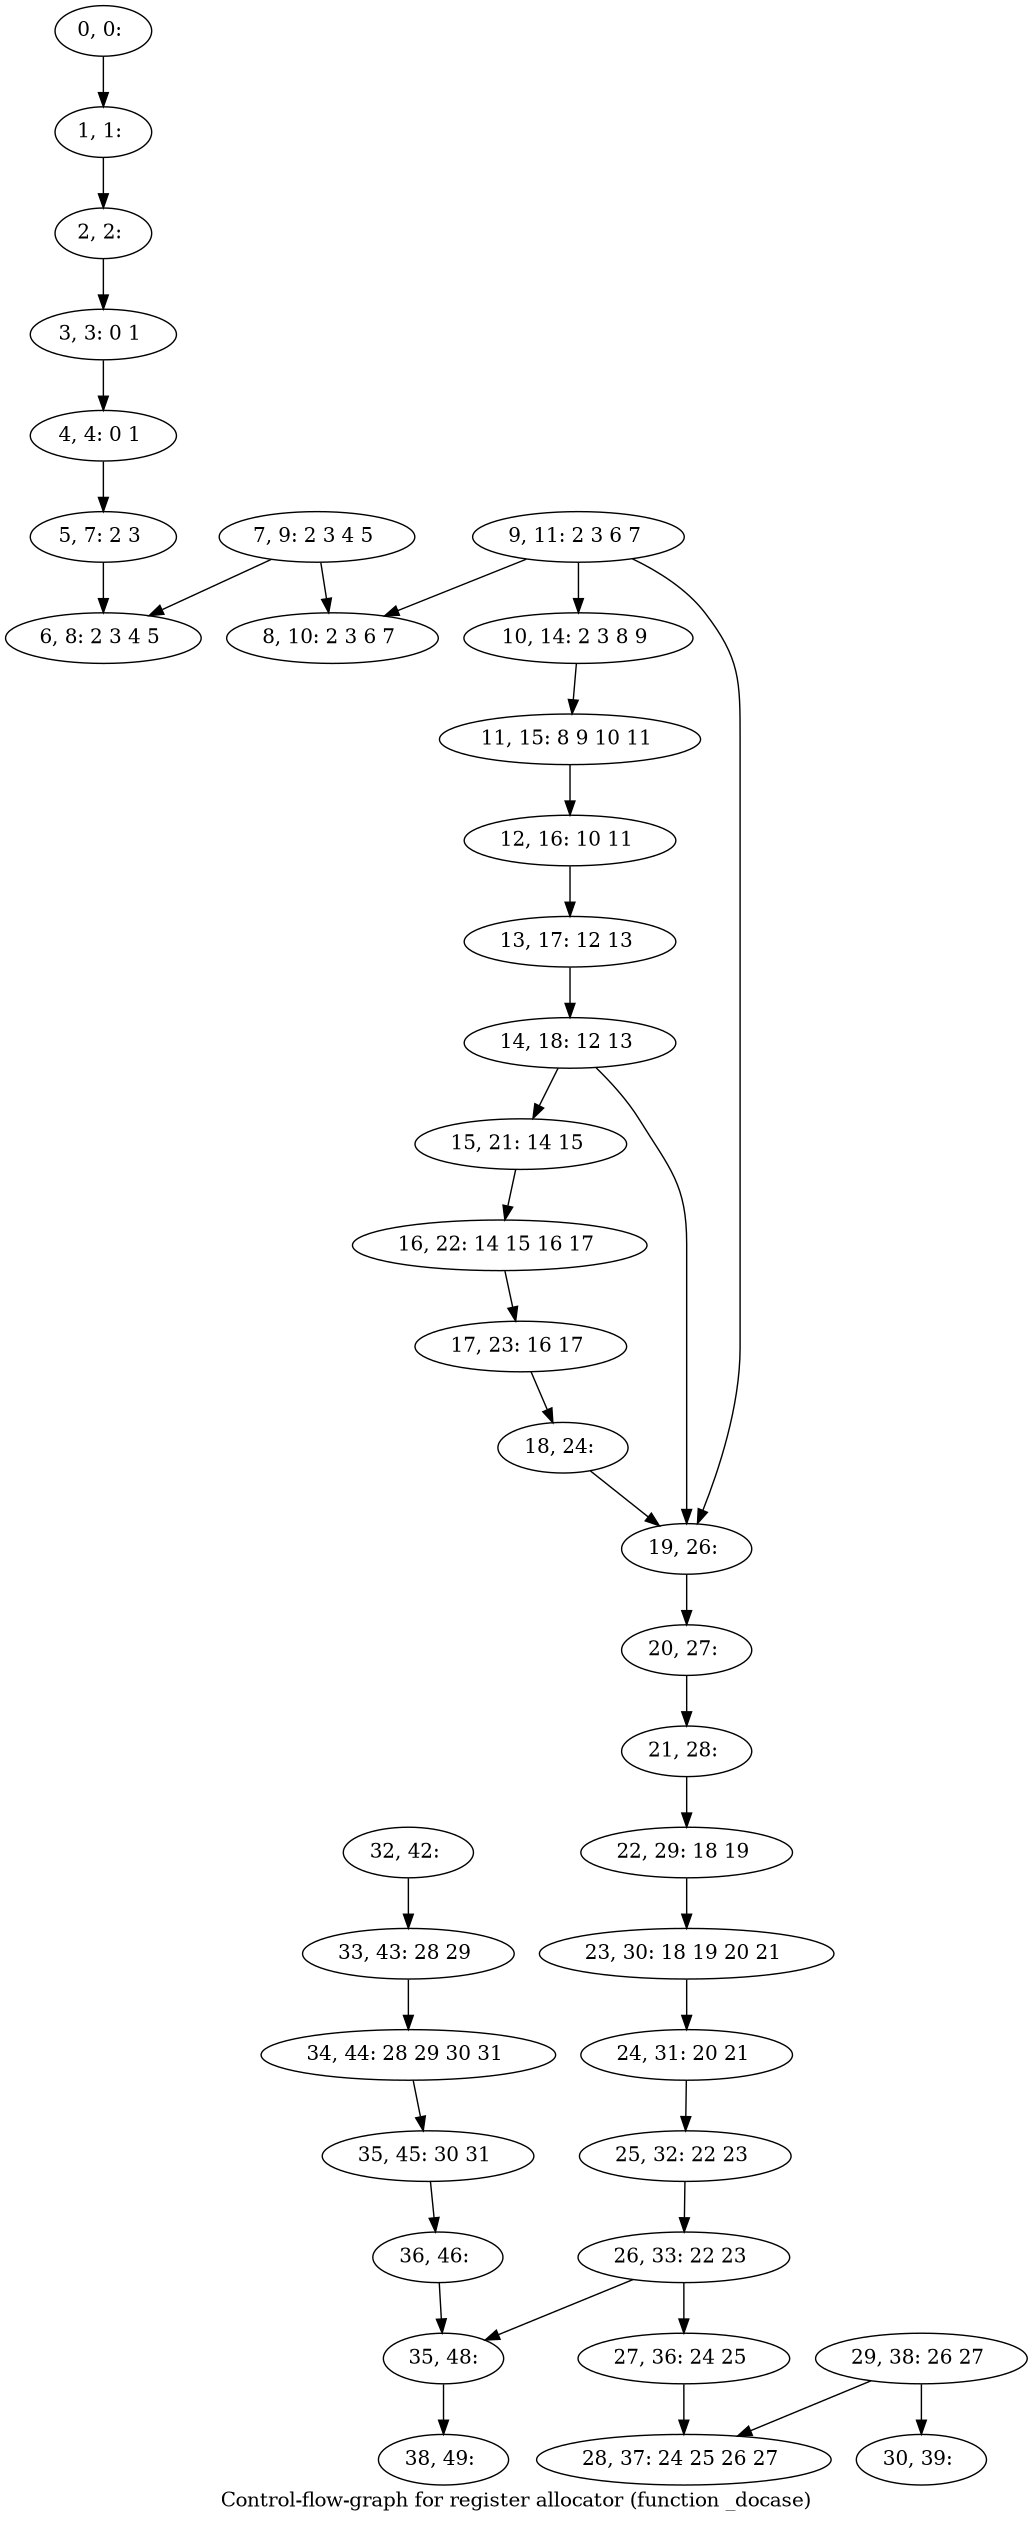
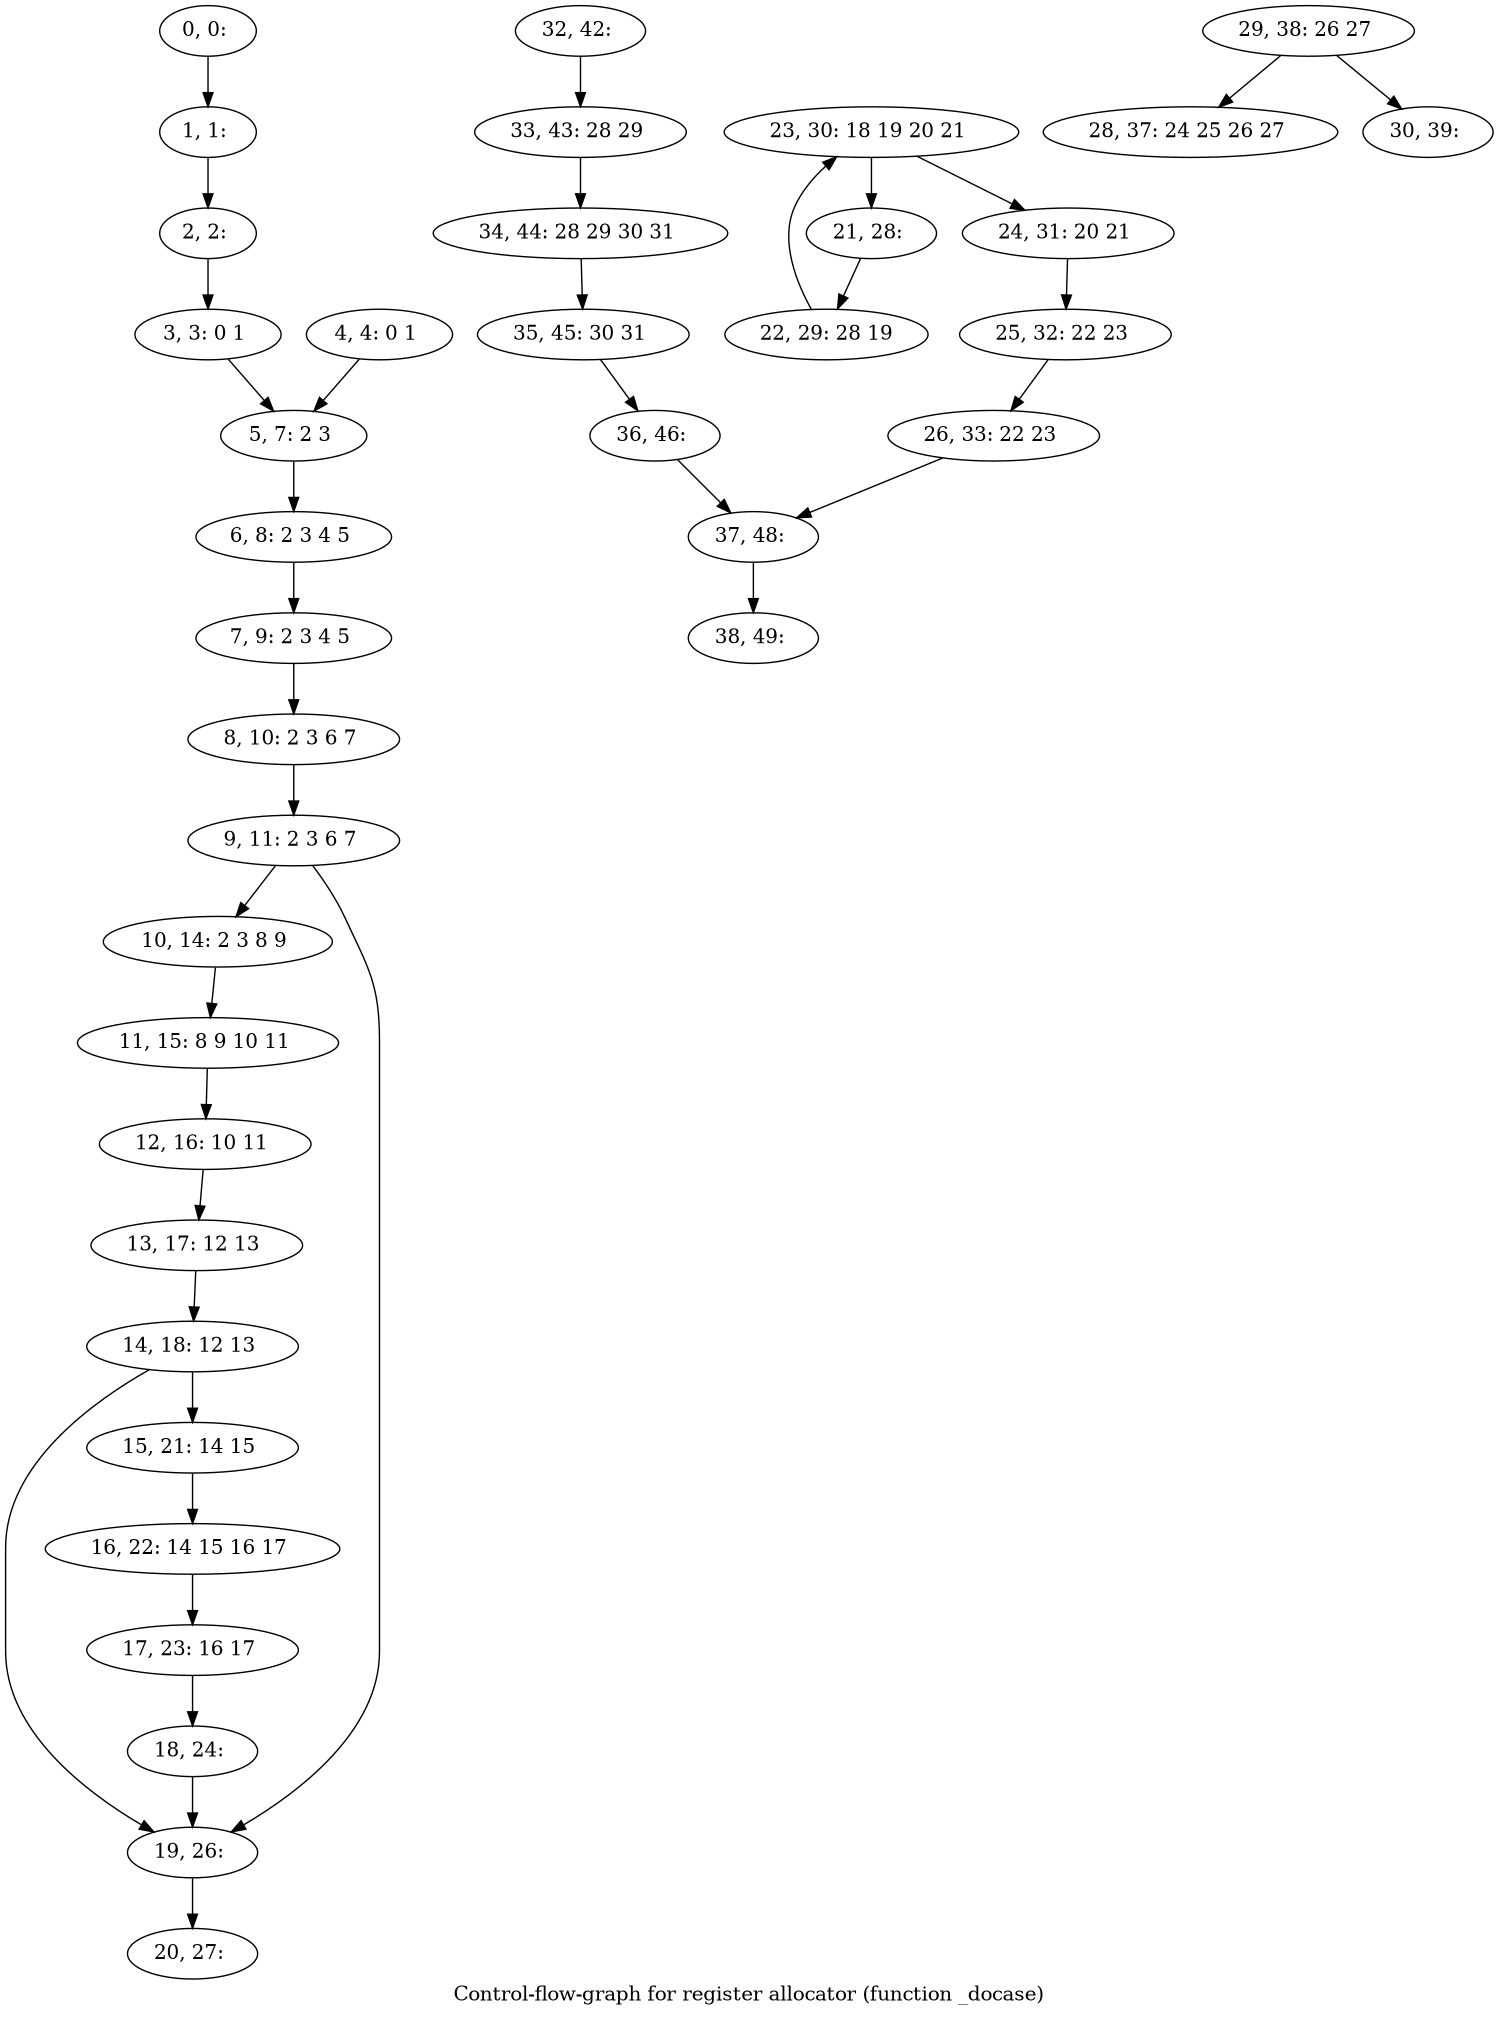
edge "3, 3: 0 1" -> "4, 4: 0 1": now "3, 3: 0 1" -> "5, 7: 2 3"
edge "7, 9: 2 3 4 5" -> "6, 8: 2 3 4 5": reversed
edge "9, 11: 2 3 6 7" -> "8, 10: 2 3 6 7": reversed
edge "20, 27:" -> "21, 28:": now "23, 30: 18 19 20 21" -> "21, 28:"
node "22, 29: 18 19": label "22, 29: 18 19" -> "22, 29: 28 19"
node "35, 48:": label "35, 48:" -> "37, 48:"
node "27, 36: 24 25": removed
